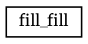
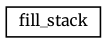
node "fill_fill": label "fill_fill" -> "fill_stack"
